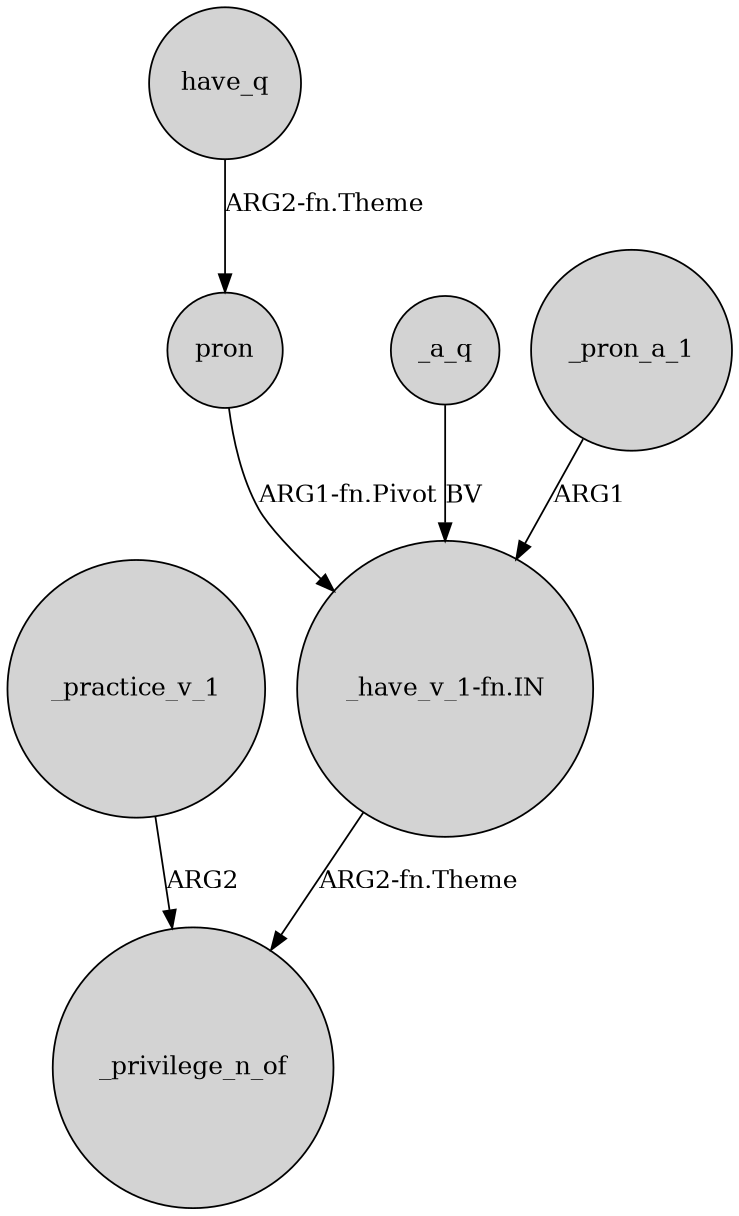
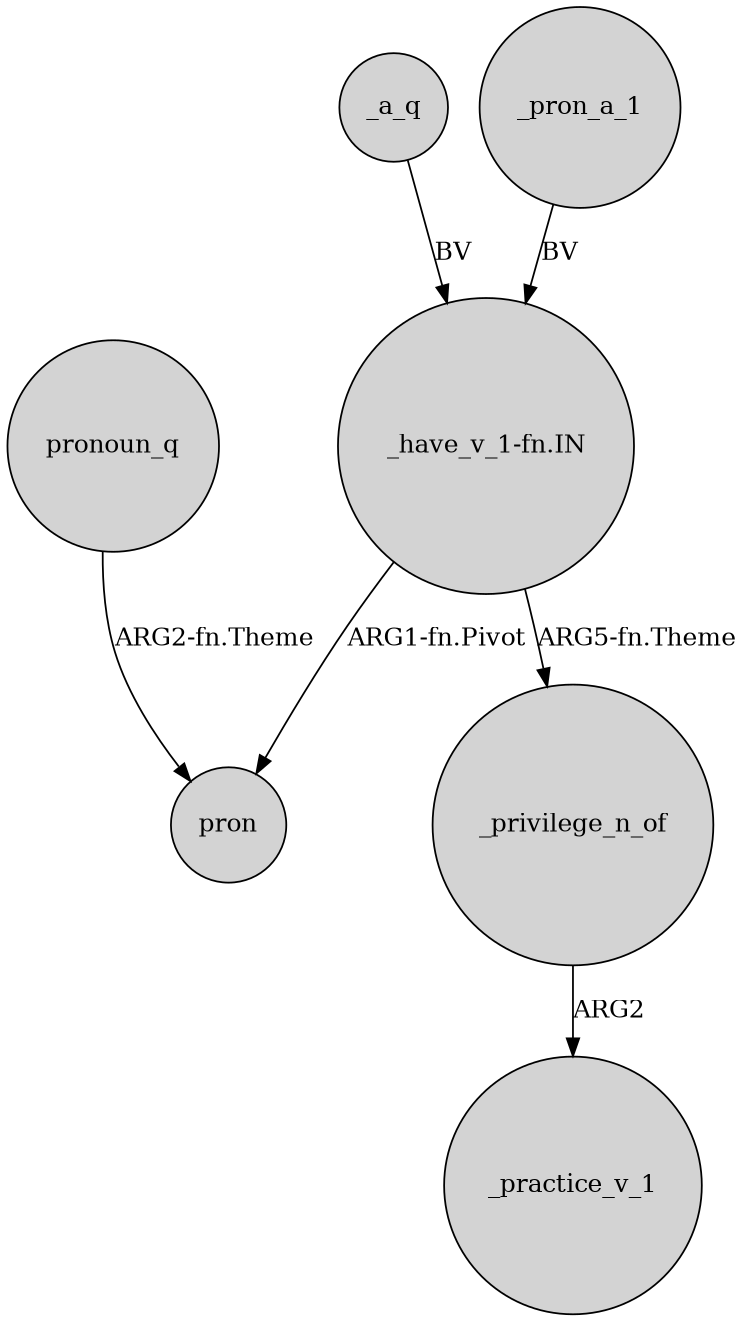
node "have_q": label "have_q" -> "pronoun_q"
edge "_pron_a_1" -> "_have_v_1-fn.IN": label "ARG1" -> "BV"
edge "pron" -> "_have_v_1-fn.IN": reversed
edge "_practice_v_1" -> "_privilege_n_of": reversed
edge "_have_v_1-fn.IN" -> "_privilege_n_of": label "ARG2-fn.Theme" -> "ARG5-fn.Theme"
